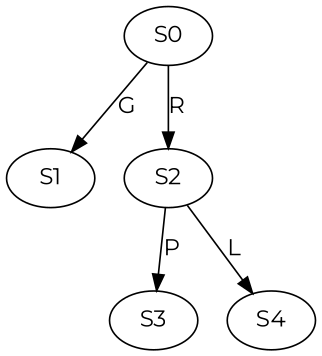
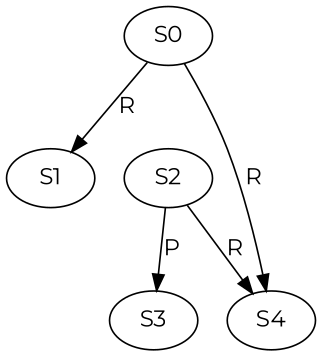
edge "S0" -> "S2": now "S0" -> "S4"
edge "S0" -> "S1": label "G" -> "R"
edge "S2" -> "S4": label "L" -> "R"
